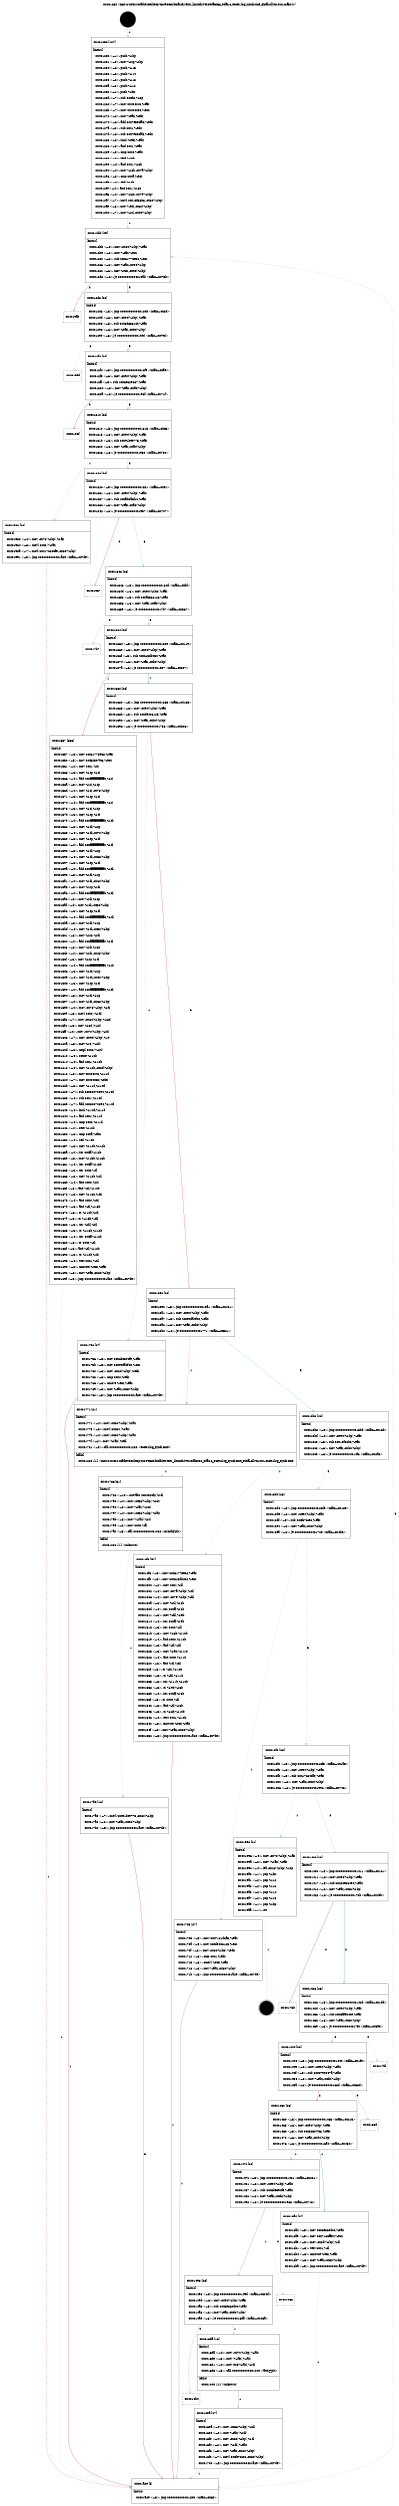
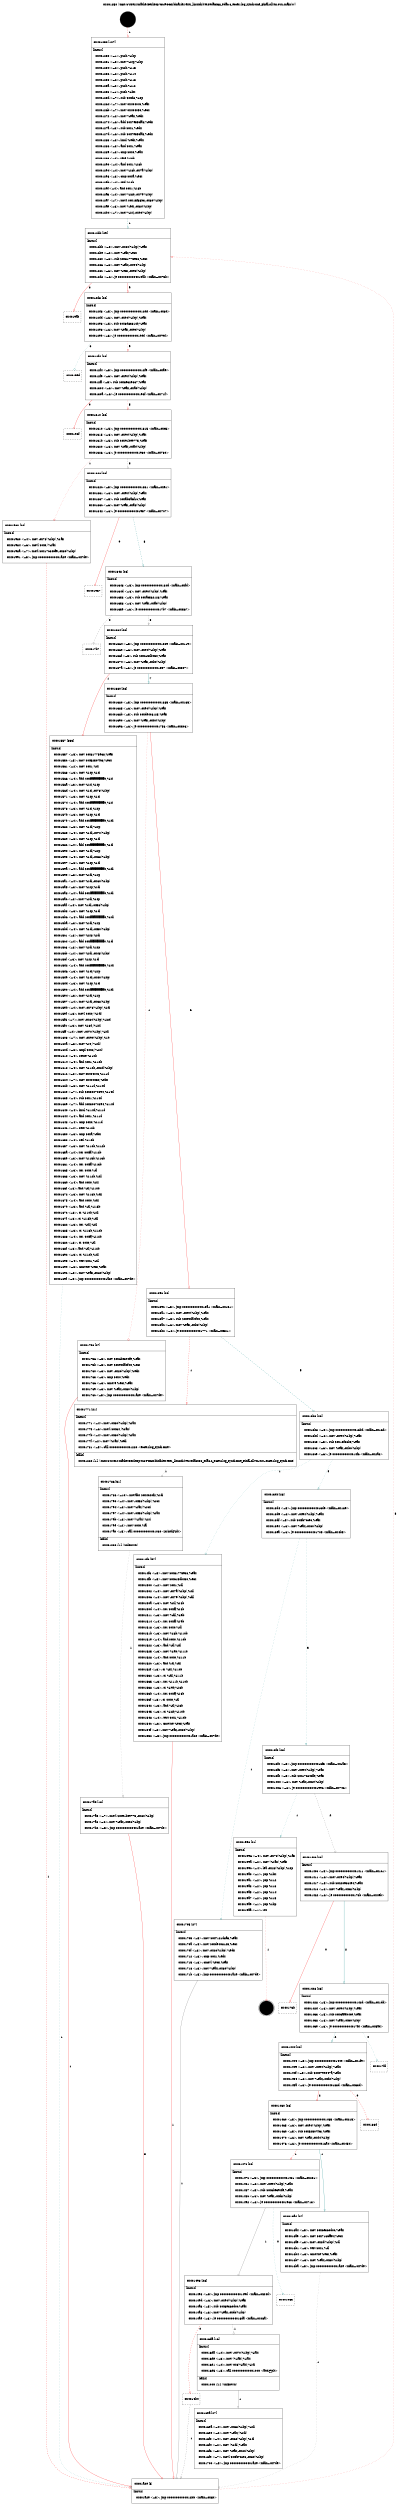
edge "0x4016ea [27]" -> "0x401a2e [5]": now "0x4014b4" -> "0x401a2e [5]"
